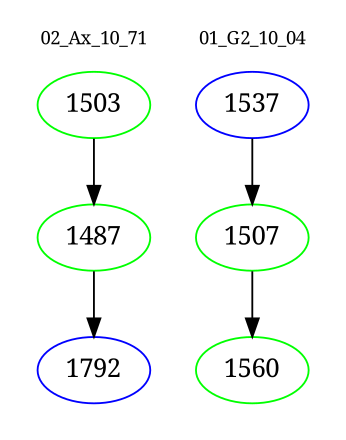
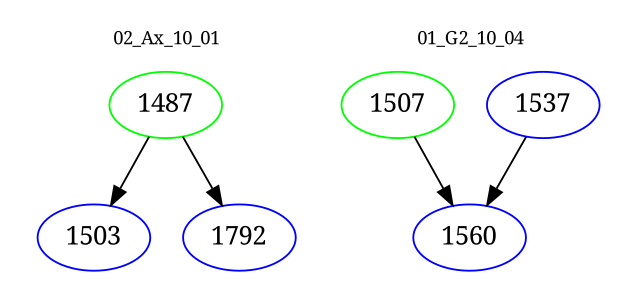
cluster "02_Ax_10_71": label "02_Ax_10_71" -> "02_Ax_10_01"
node "1503": color green -> blue
edge "1503" -> "1487": reversed
edge "1537" -> "1507": now "1537" -> "1560"
node "1560": color green -> blue
